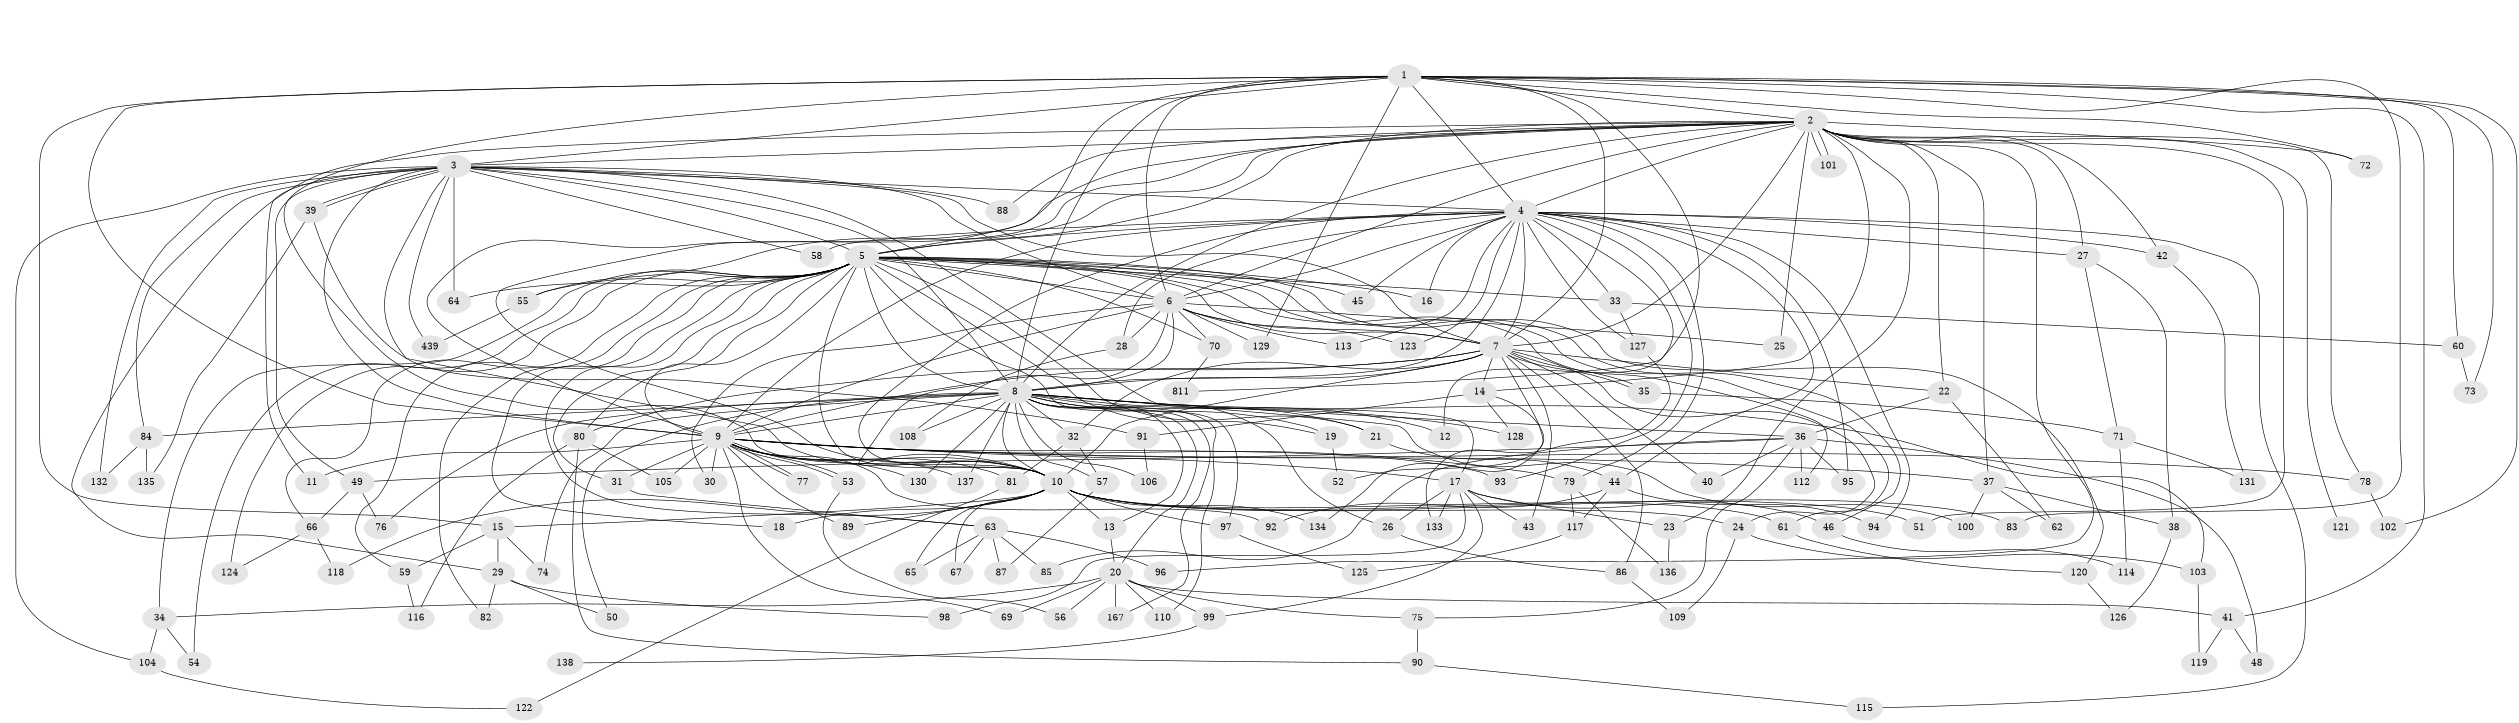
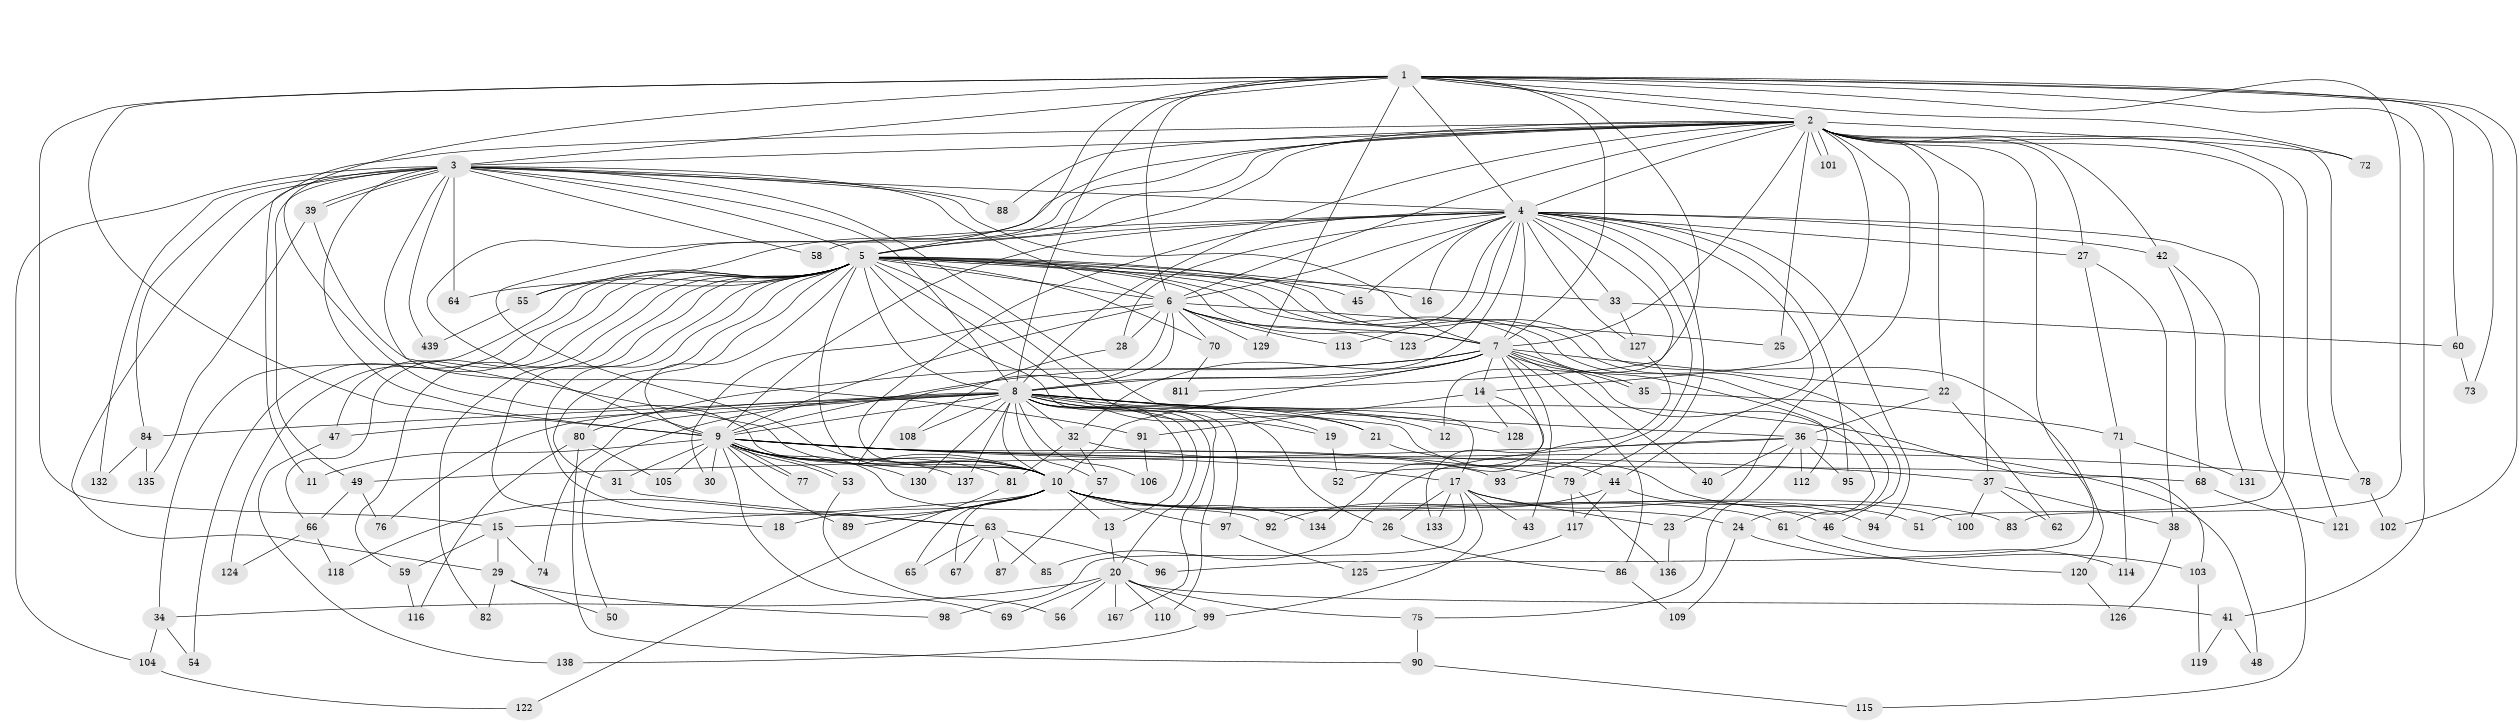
node "47": added
node "68": added
